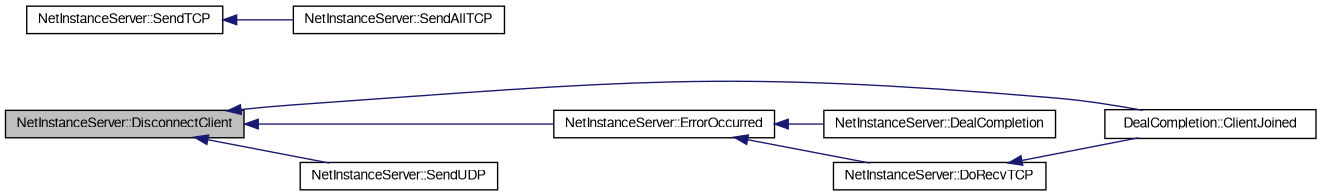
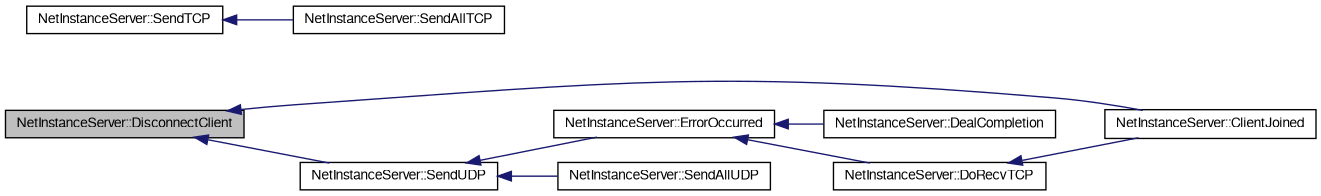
edge "NetInstanceServer::ErrorOccurred" -> "NetInstanceServer::DisconnectClient": now "NetInstanceServer::ErrorOccurred" -> "NetInstanceServer::SendUDP"
node "DealCompletion::ClientJoined": label "DealCompletion::ClientJoined" -> "NetInstanceServer::ClientJoined"
node "NetInstanceServer::SendAllUDP": added
